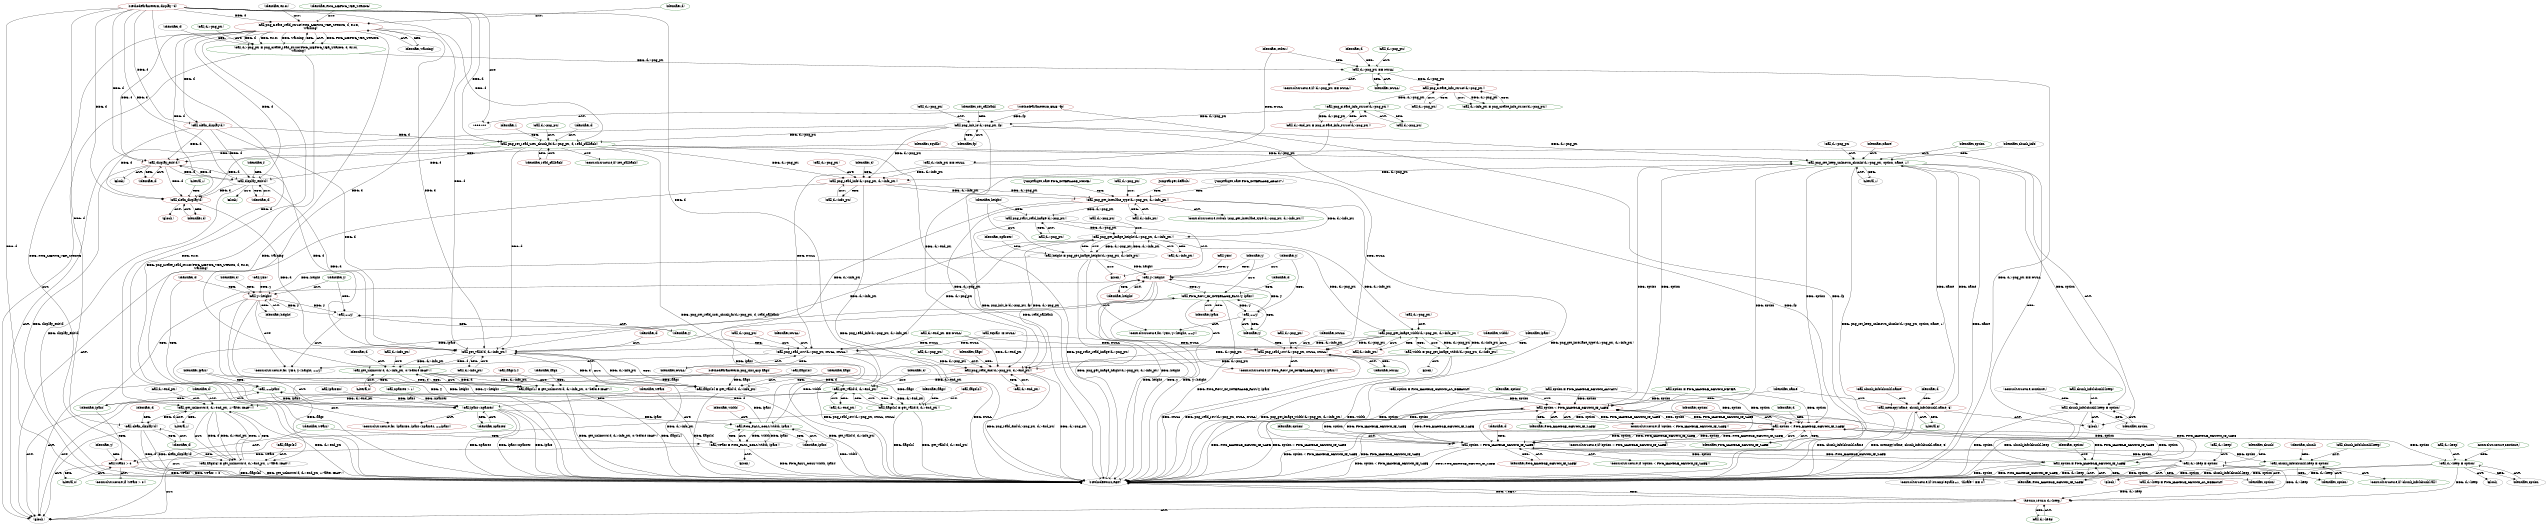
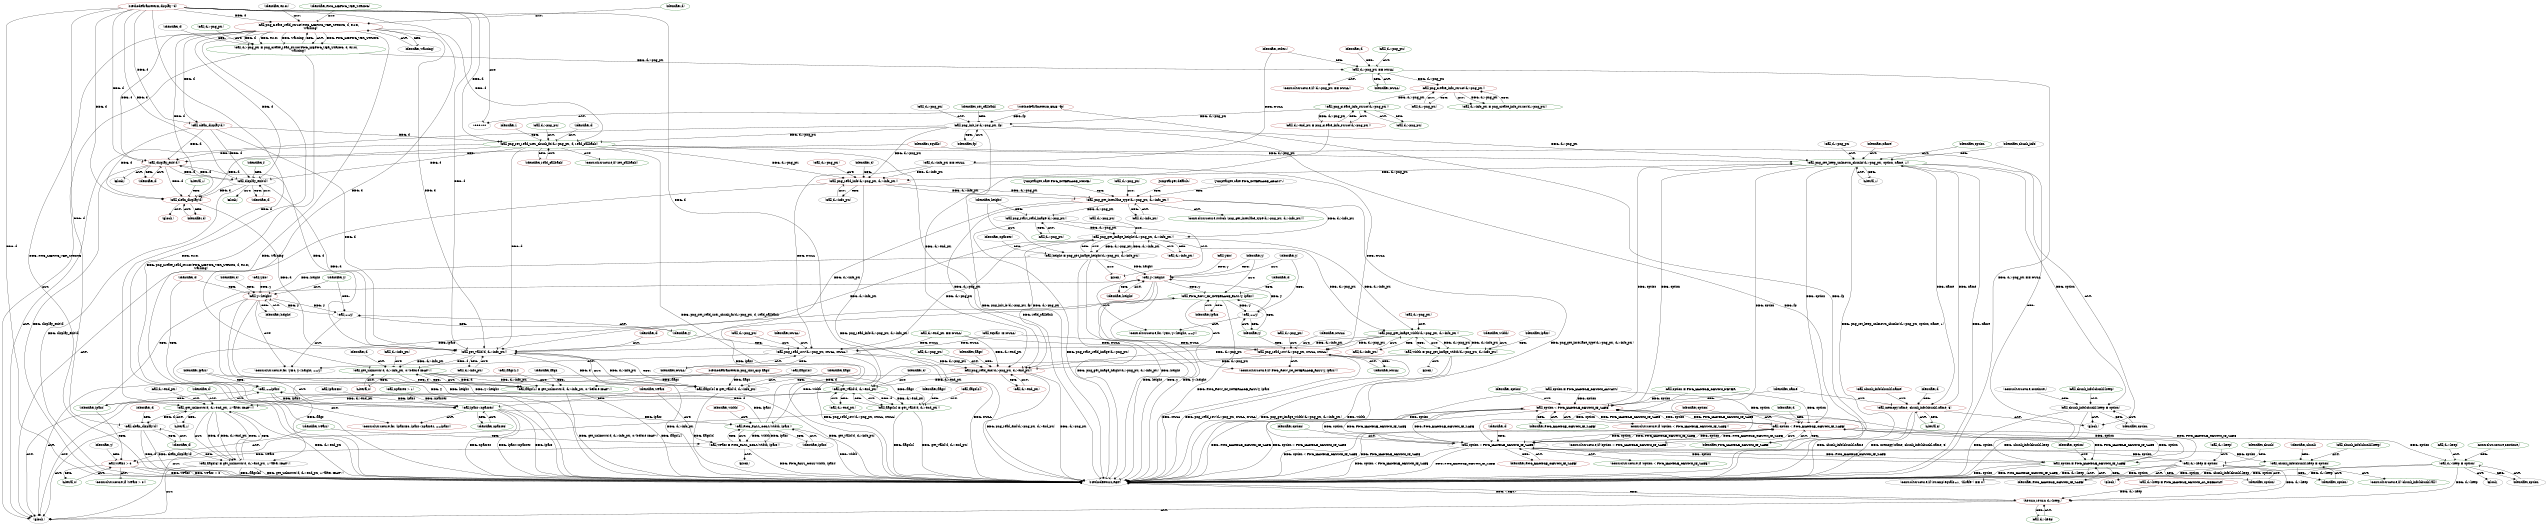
node "(Call,option = PNG_HANDLE_CHUNK_AS_DEFAULT)": removed
node "(Call,flags[3])": removed
